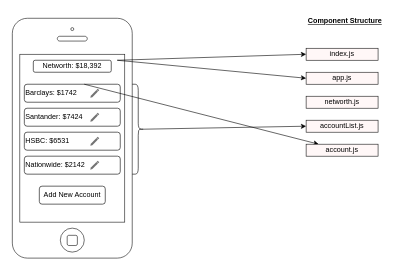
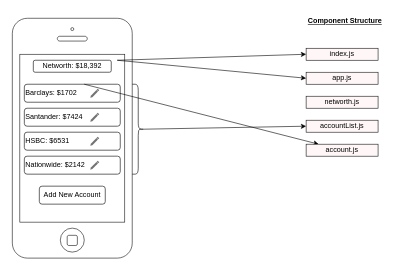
node "Barclays: $1742": label "Barclays: $1742" -> "Barclays: $1702"
